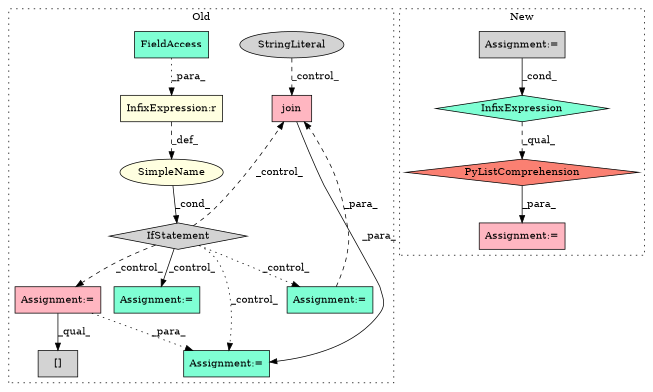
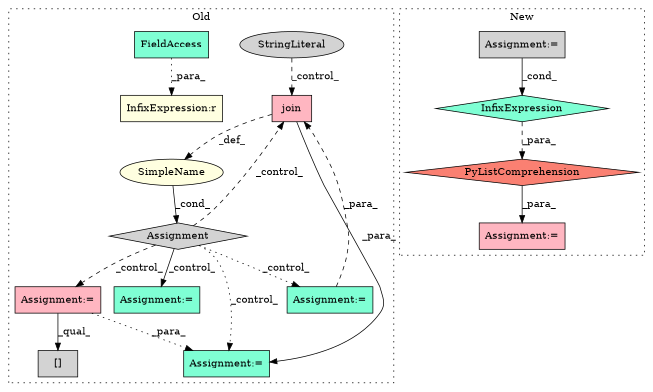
edge "InfixExpression:r" -> "SimpleName": now "join" -> "SimpleName"
edge "InfixExpression" -> "PyListComprehension": label "_qual_" -> "_para_"
node "IfStatement": label "IfStatement" -> "Assignment"
